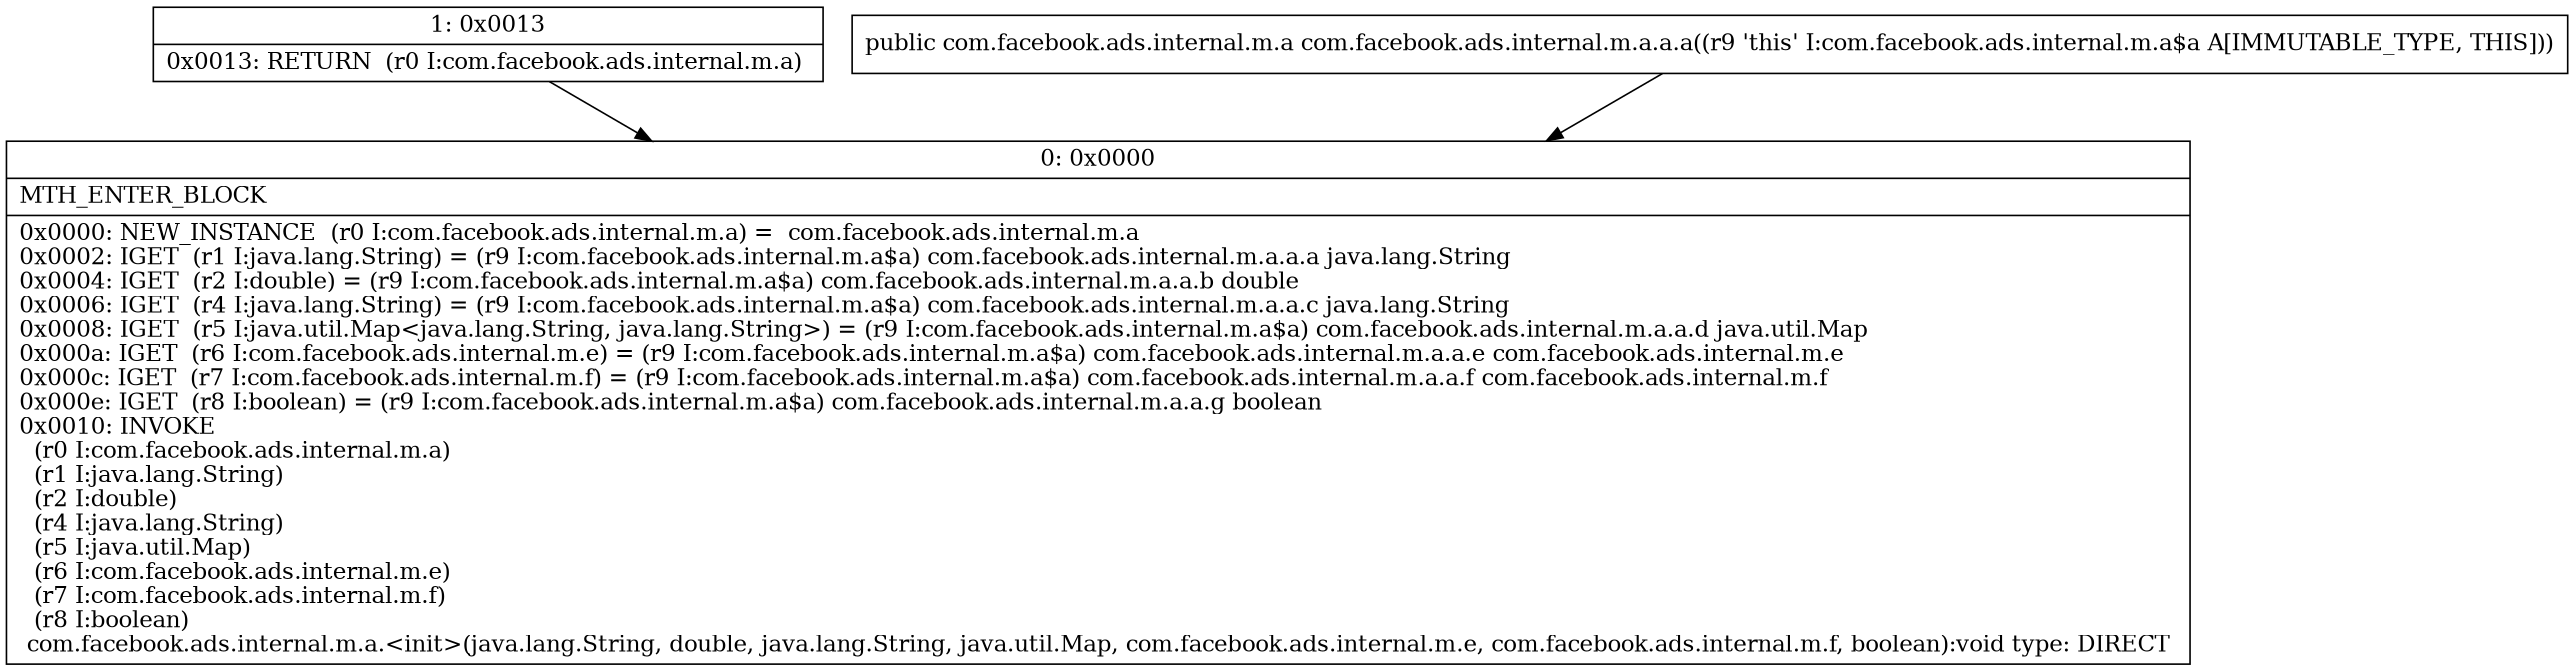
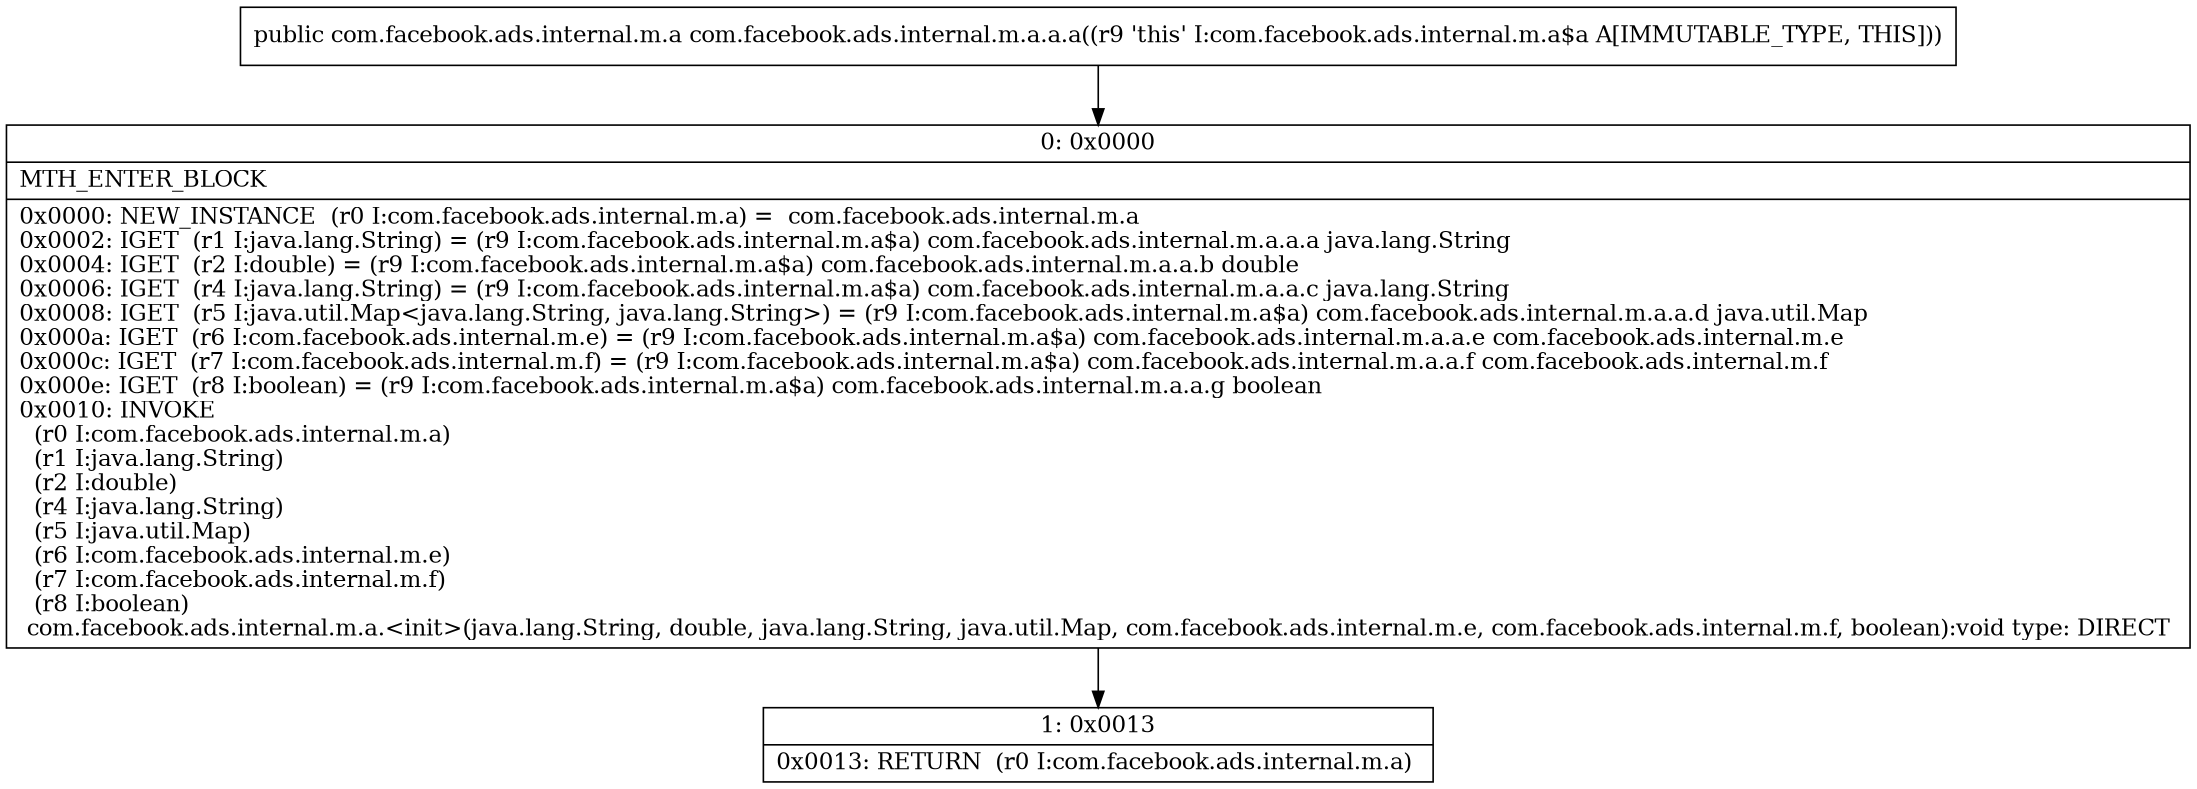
edge "1: 0x0013" -> "0: 0x0000": reversed
